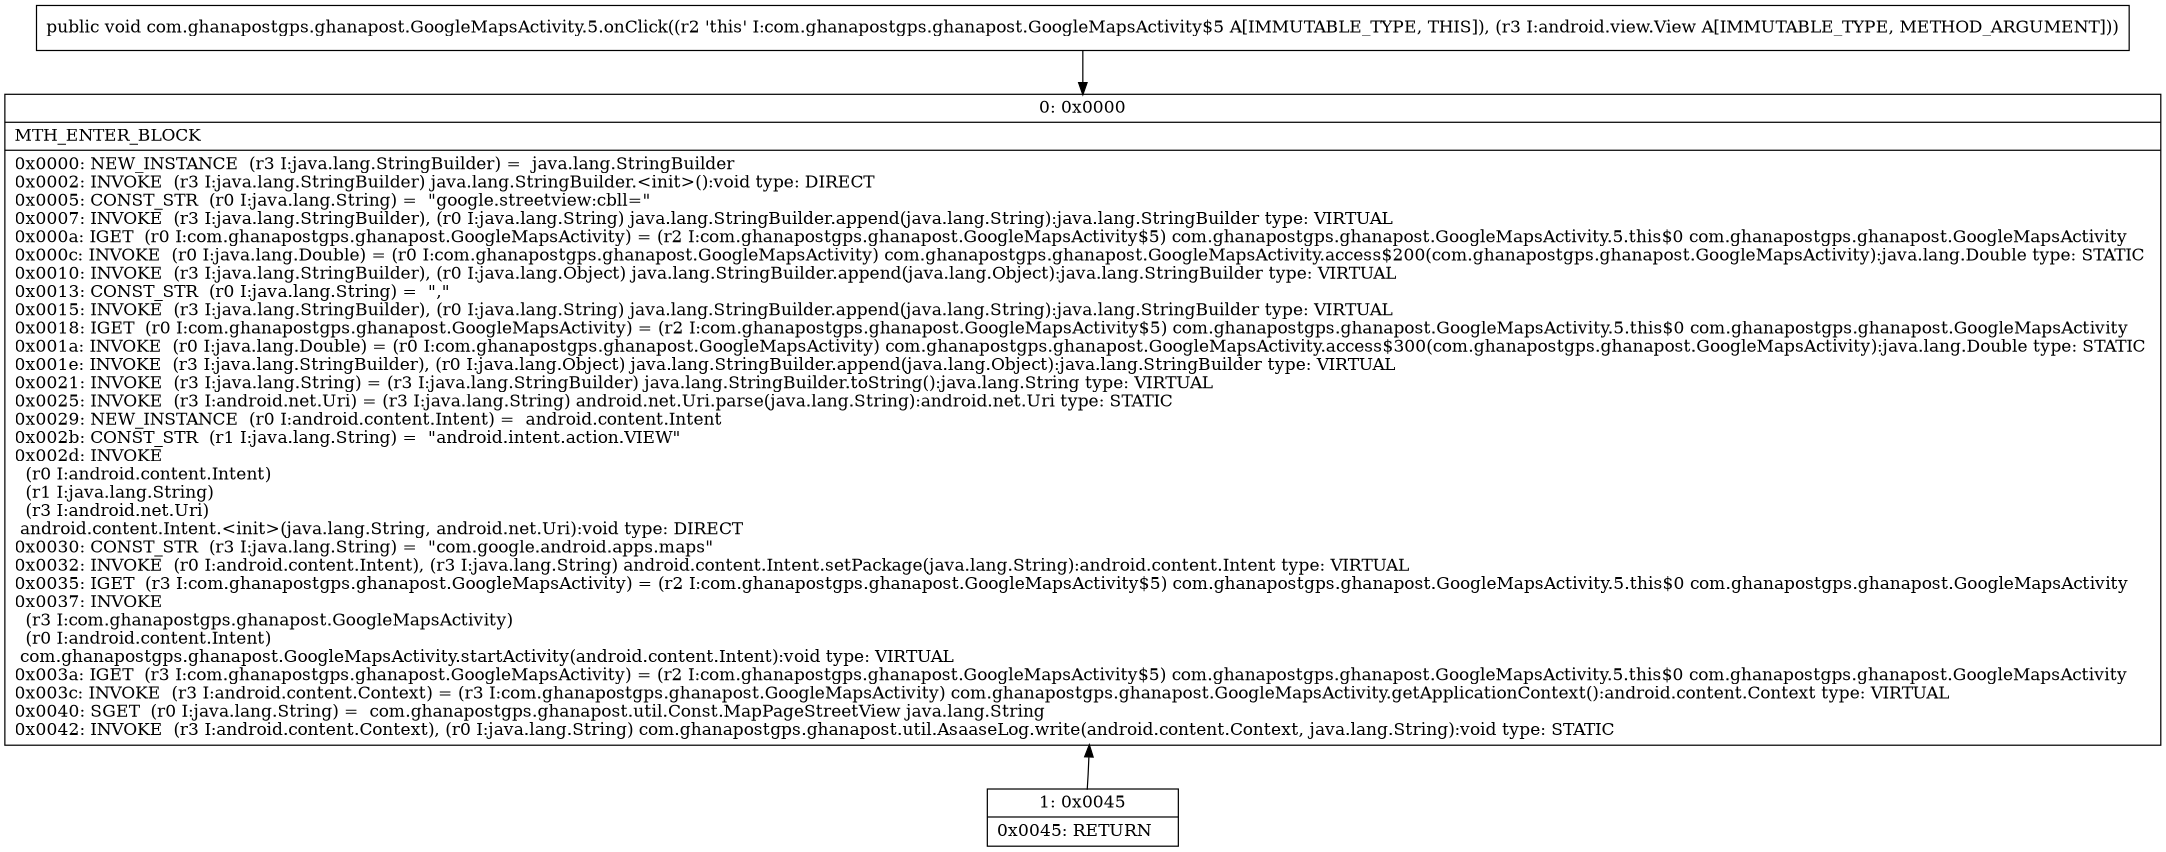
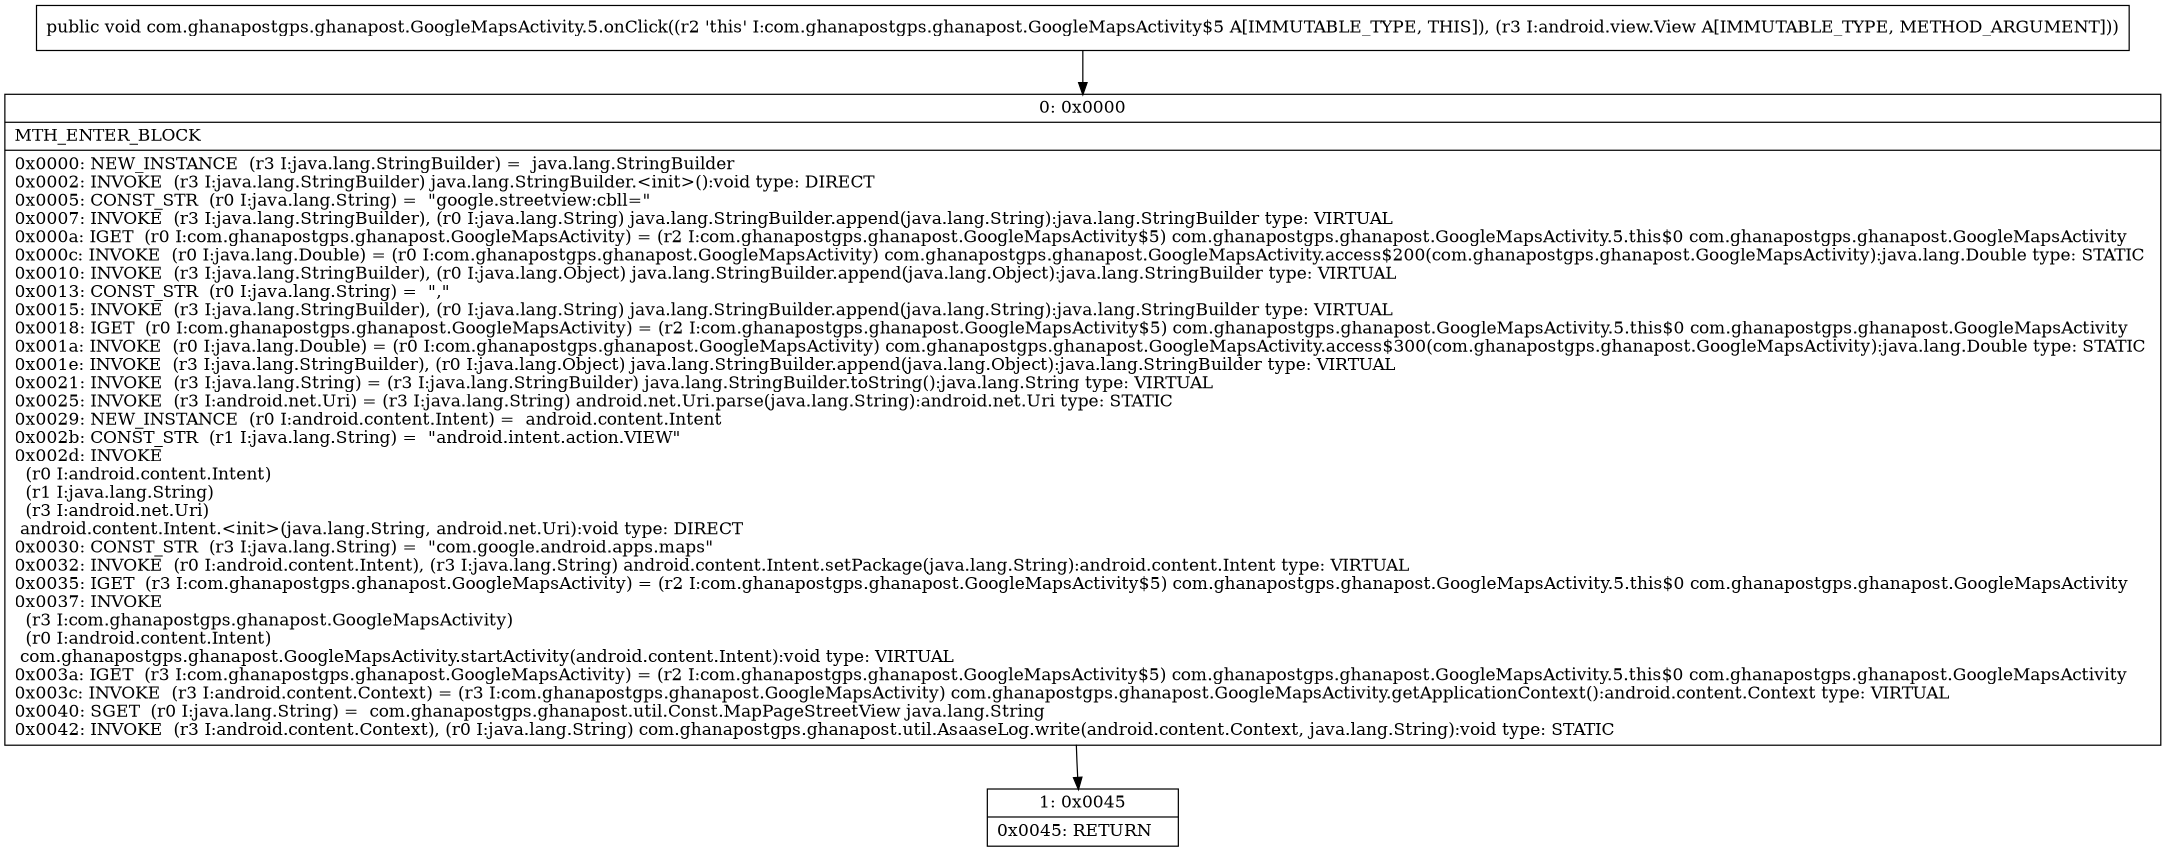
edge "1: 0x0045" -> "0: 0x0000": reversed
